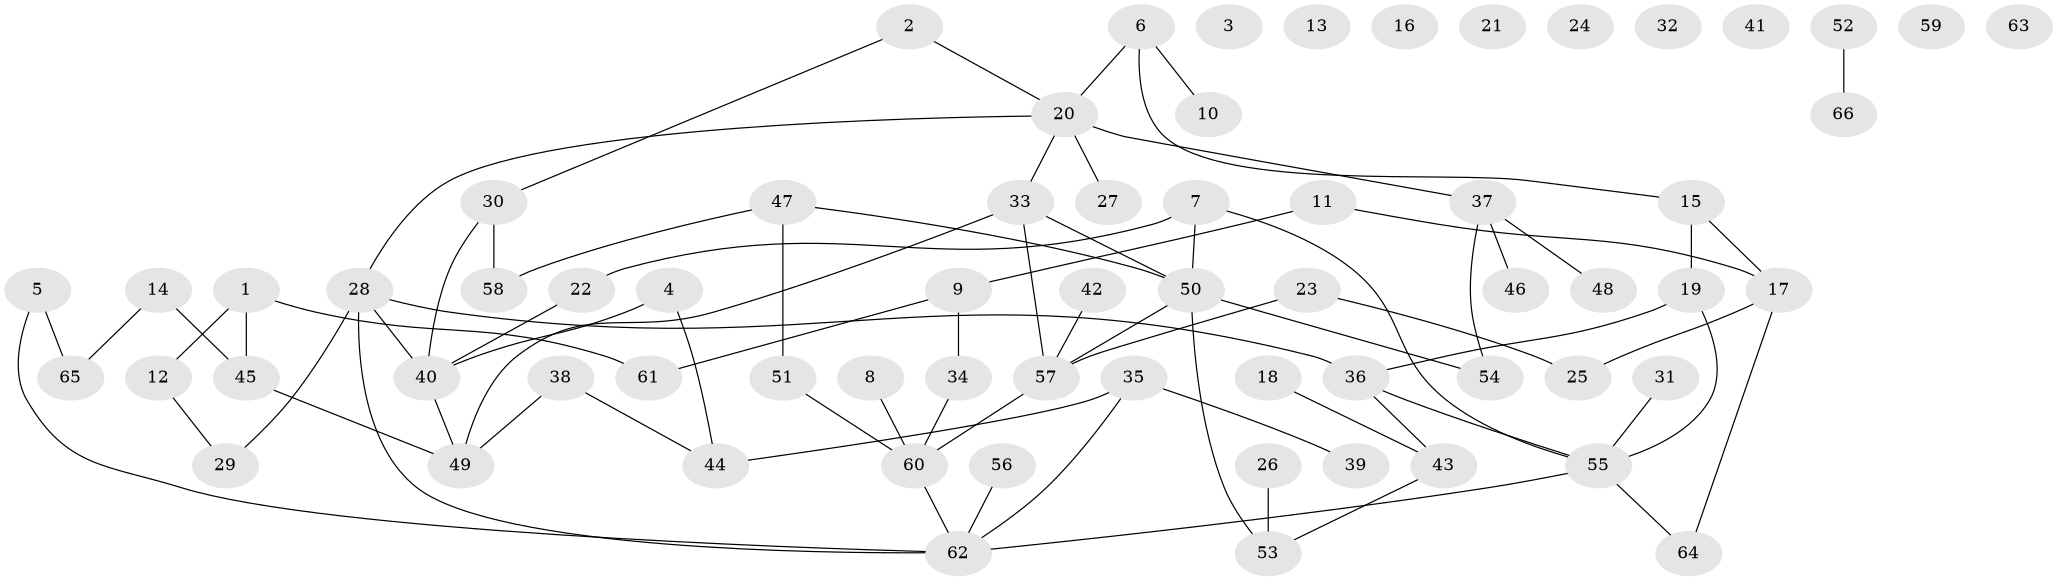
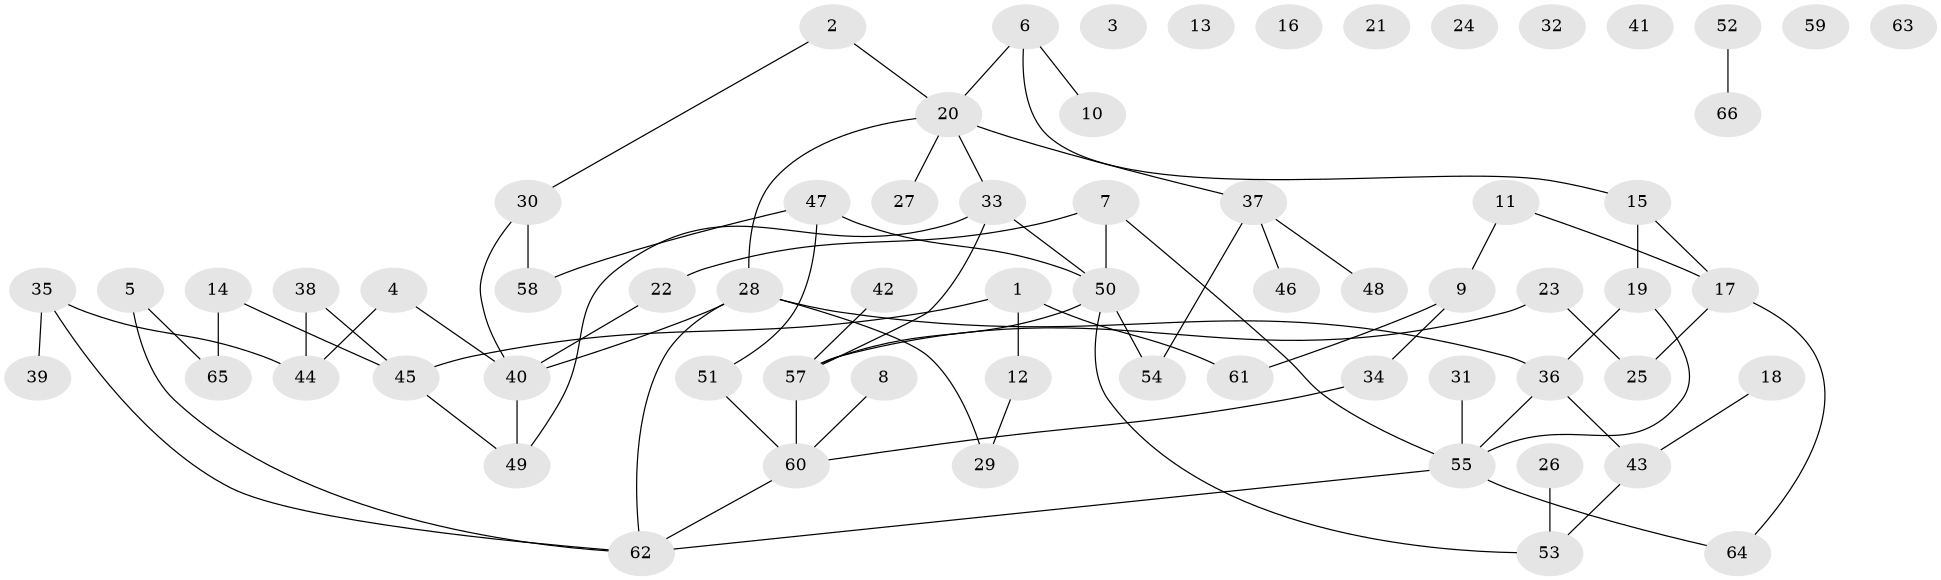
edge "38" -- "49": now "38" -- "45"
node "56": removed
